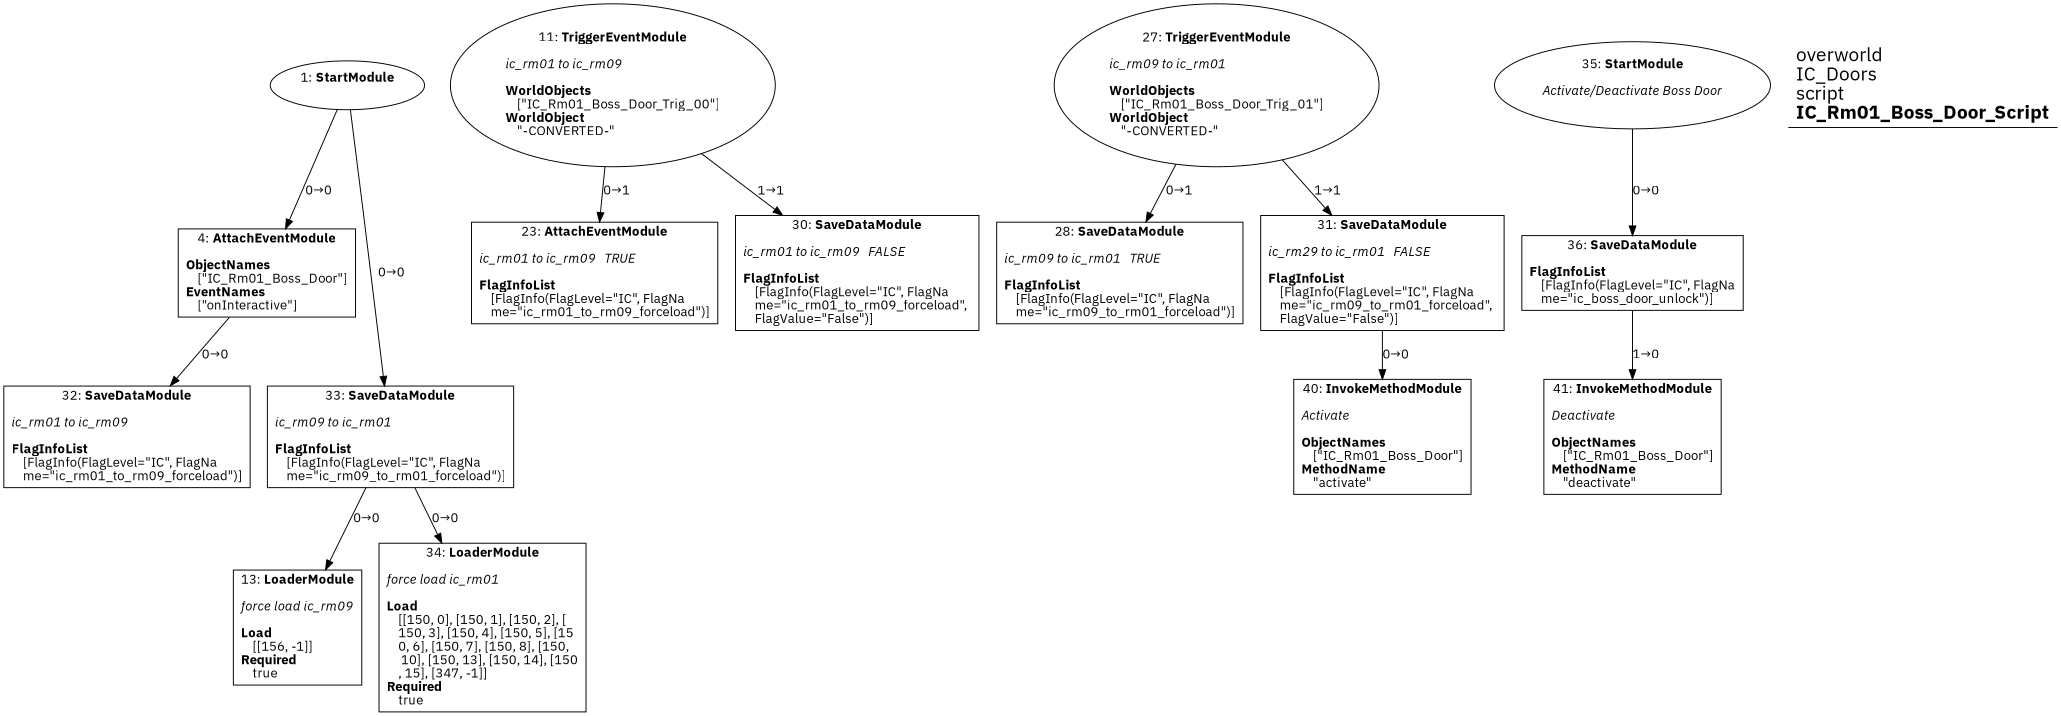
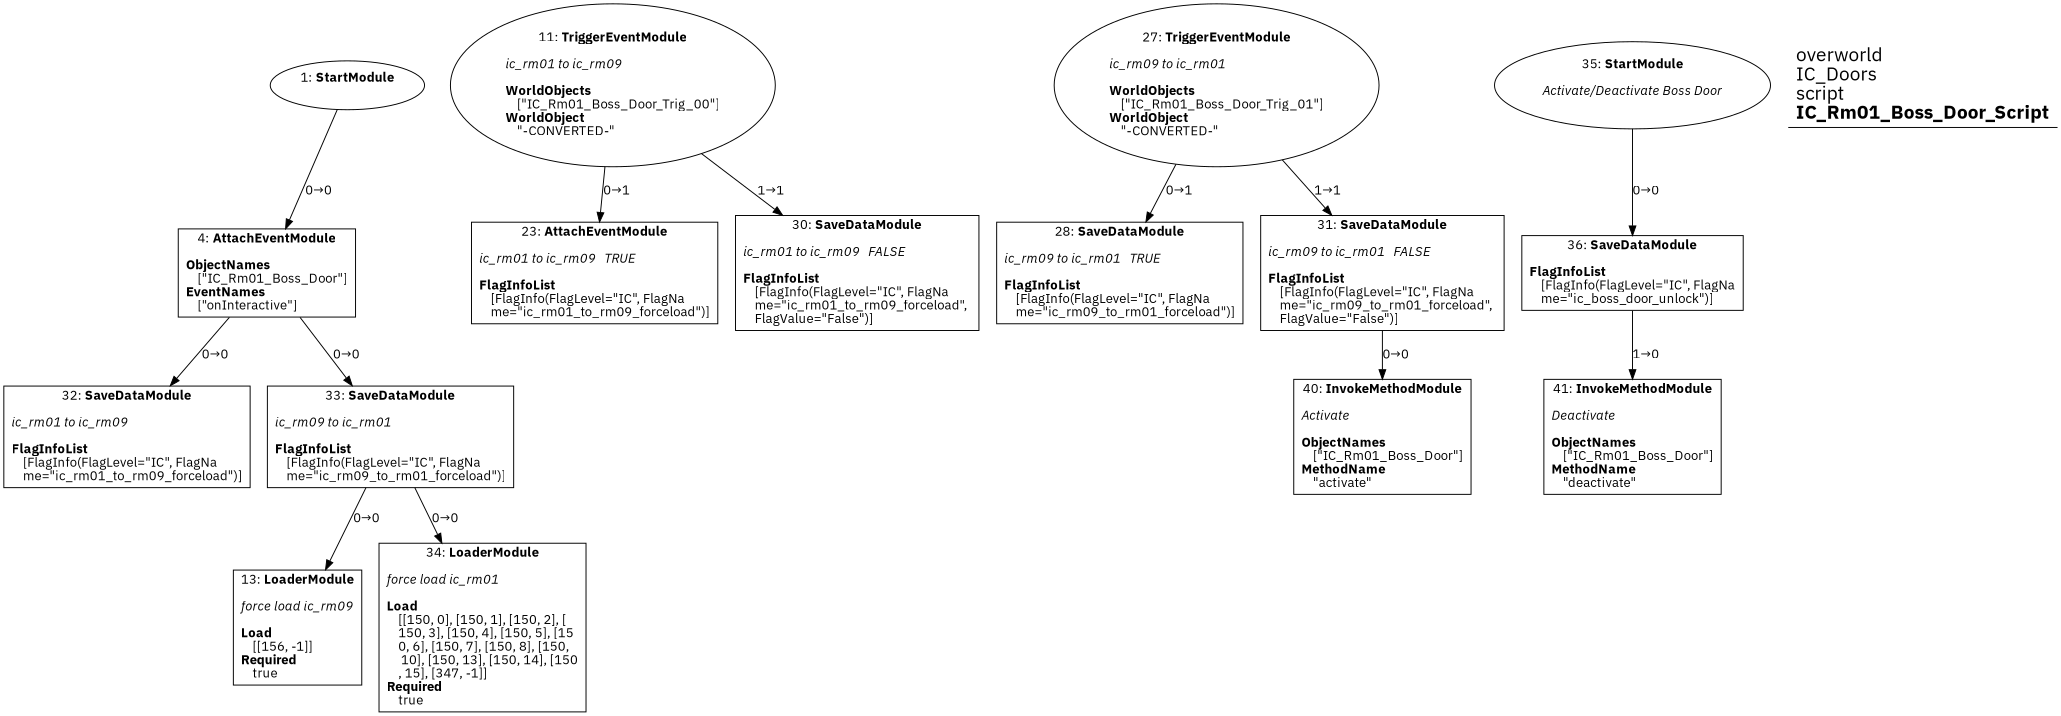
edge "1:" -> "33:": now "4:" -> "33:"
node "31:": text "ic_rm29 to ic_rm01   FALSE" -> "ic_rm09 to ic_rm01   FALSE"
